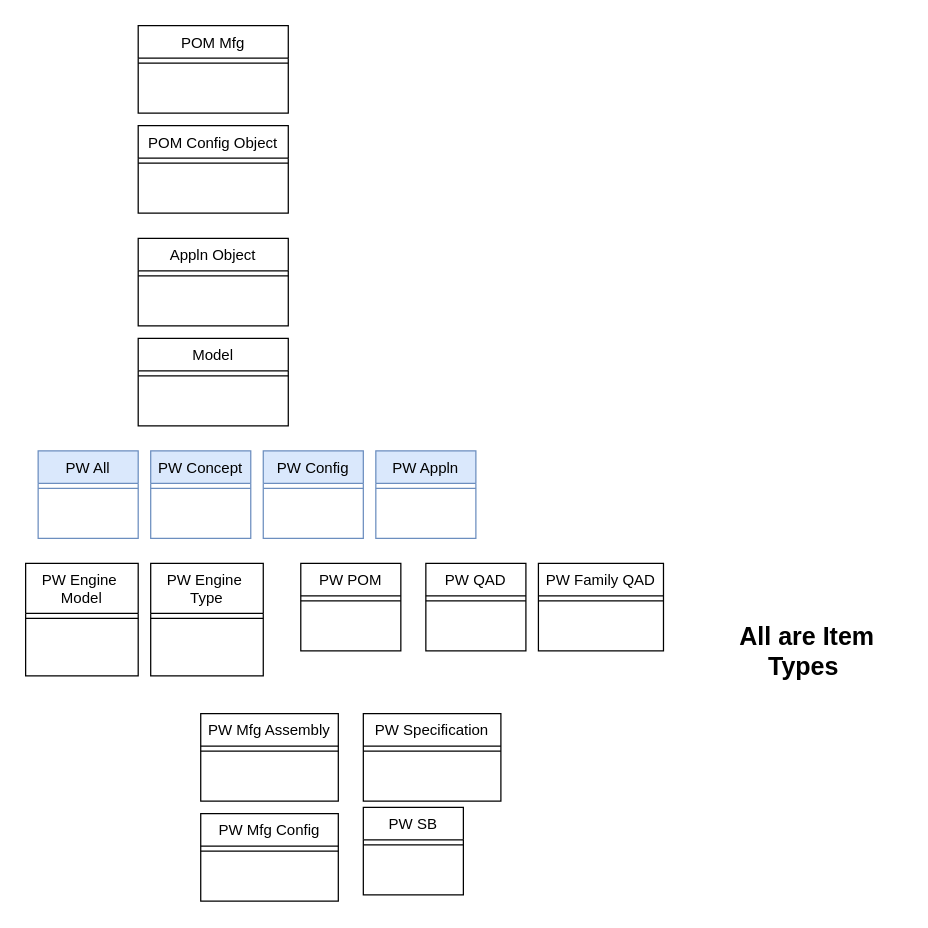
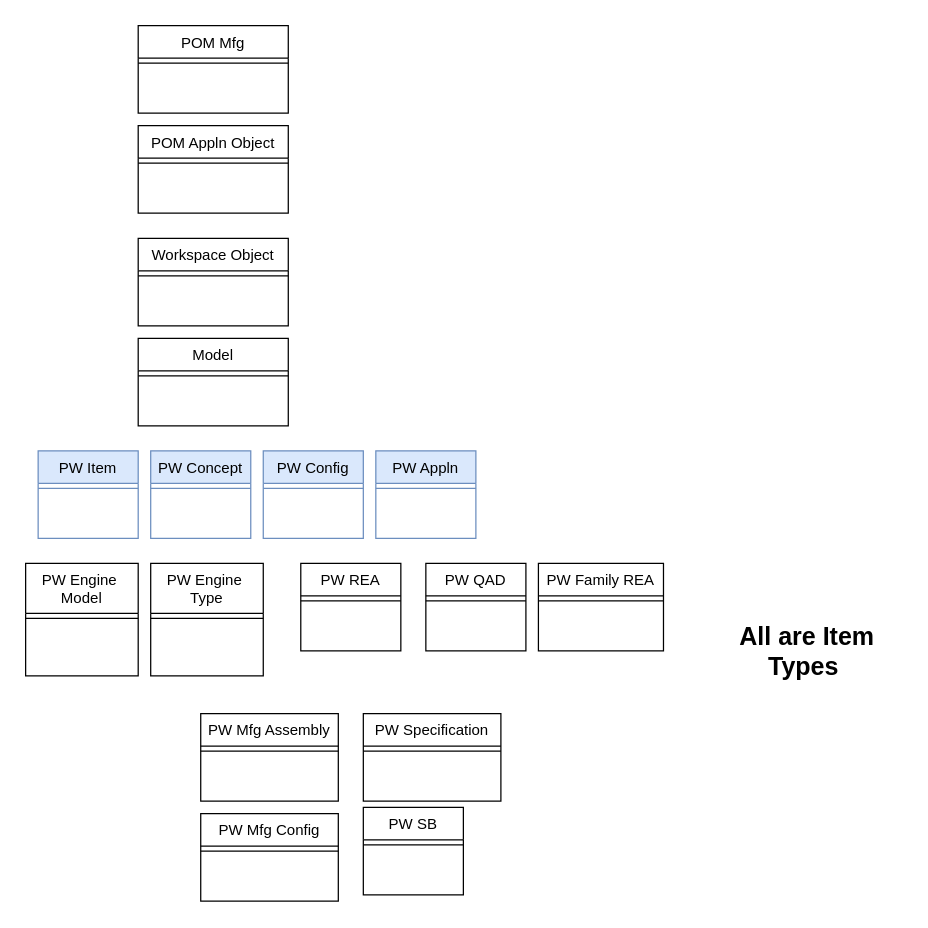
node "POM Config Object": label "POM Config Object" -> "POM Appln Object"
node "Appln Object": label "Appln Object" -> "Workspace Object"
node "PW All": label "PW All" -> "PW Item"
node "PW POM": label "PW POM" -> "PW REA"
node "PW Family QAD": label "PW Family QAD" -> "PW Family REA"
